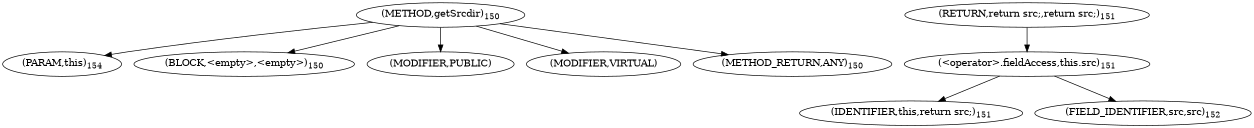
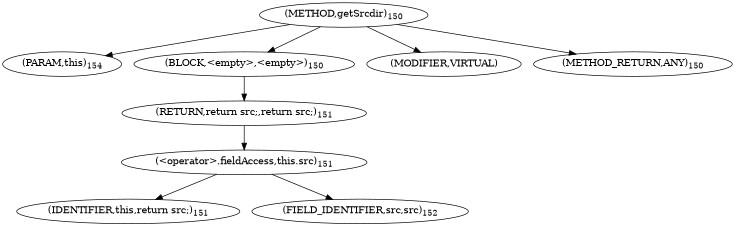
node "(MODIFIER,PUBLIC)": removed
edge "(BLOCK,<empty>,<empty>)" -> "(RETURN,return src;,return src;)": added
